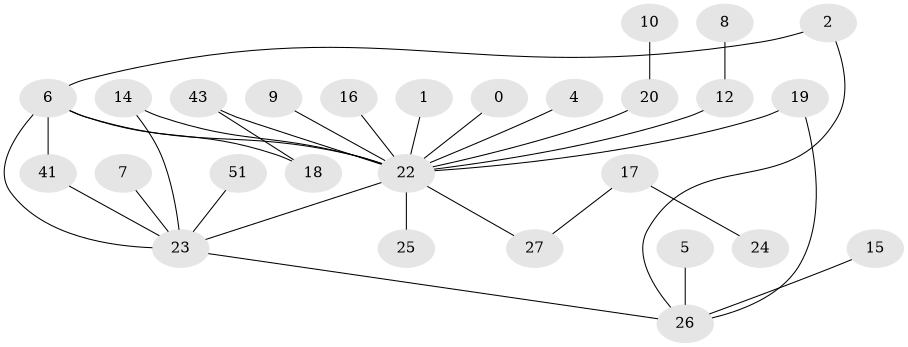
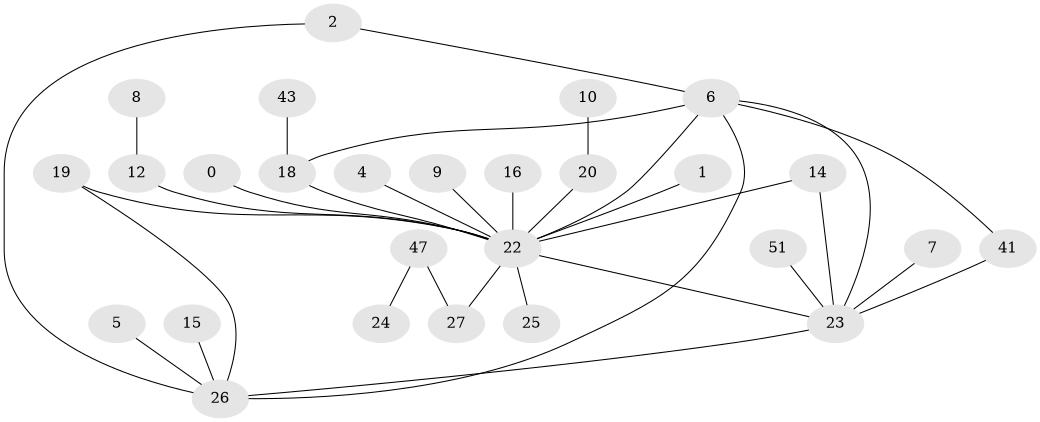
edge "43" -- "22": now "18" -- "22"
node "17": label "17" -> "47"
edge "6" -- "26": added
